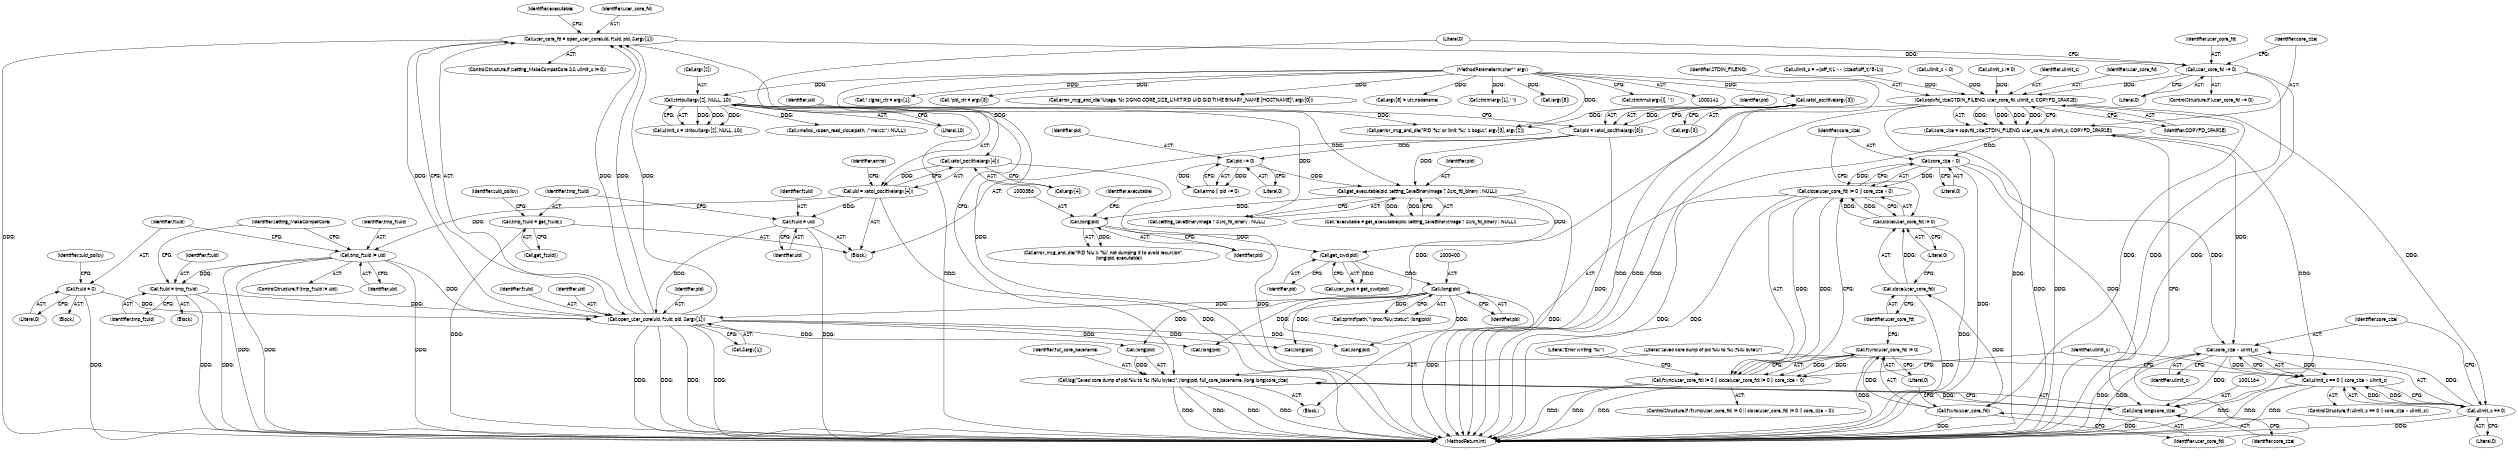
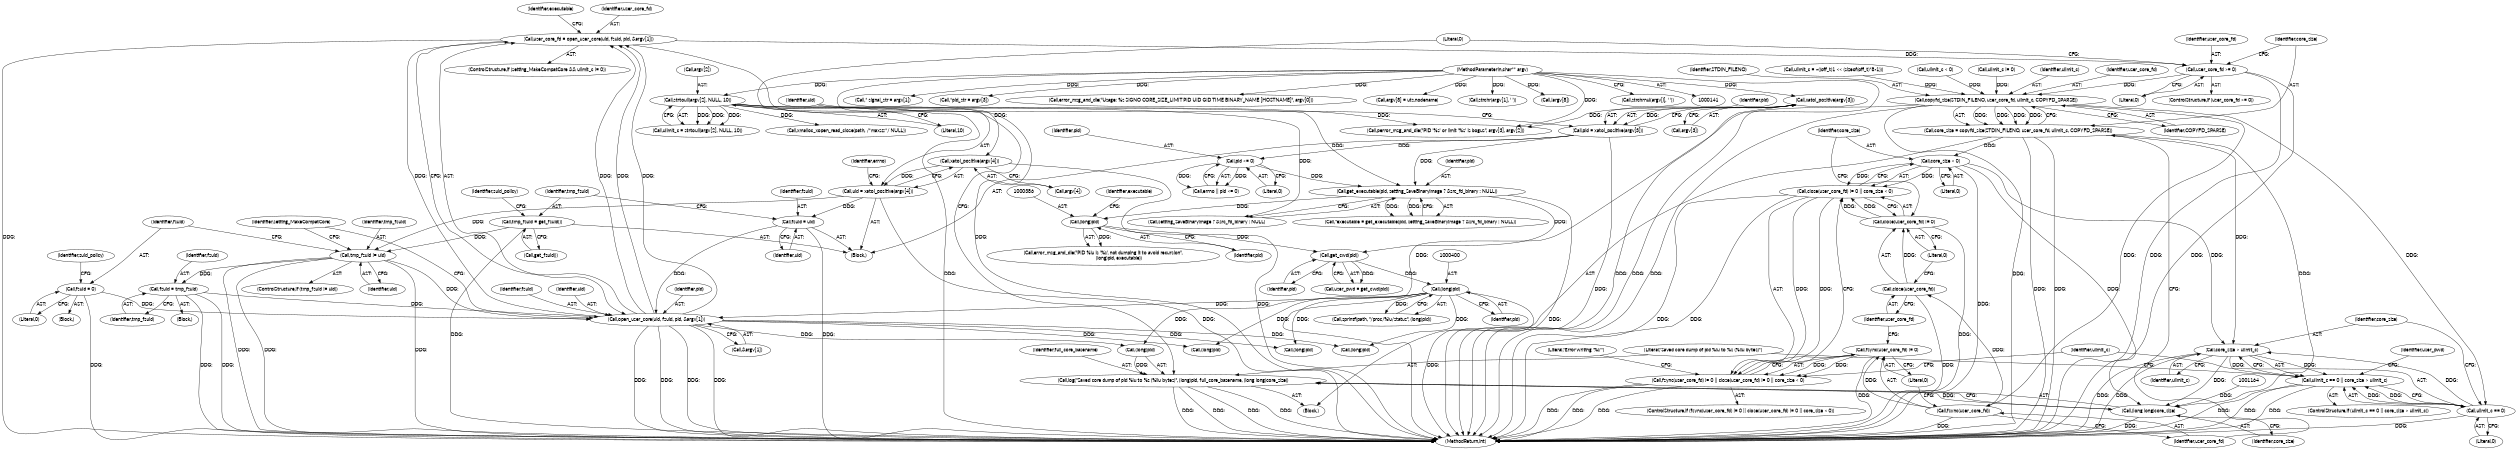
edge "(Identifier,setting_MakeCompatCore)" -> "(Call,fsuid = tmp_fsuid)": now "(Identifier,setting_MakeCompatCore)" -> "(Call,open_user_core(uid, fsuid, pid, &argv[1]))"
edge "(Call,tmp_fsuid = get_fsuid())" -> "(Call,tmp_fsuid != uid)": added, label "DDG:"
node "(Identifier,user_pwd)": added
edge "1001164" -> "(Call,(long long)core_size)": label "AST: " -> "DDG: "
